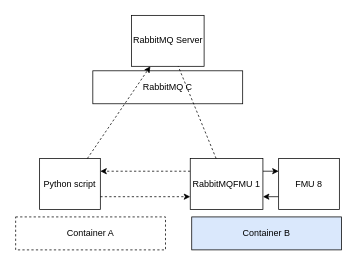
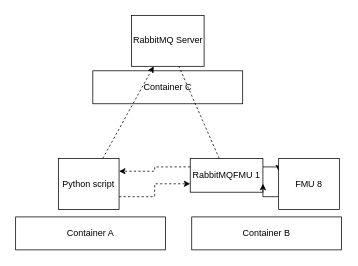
node "RabbitMQ C": label "RabbitMQ C" -> "Container C"
node "Python script": moved (70, 184) -> (89, 184)
node "RabbitMQFMU 1": size 73x51 -> 73x34
node "Container A": style dashed -> solid
node "Container B": fillcolor #dae8fc -> #ffffff
